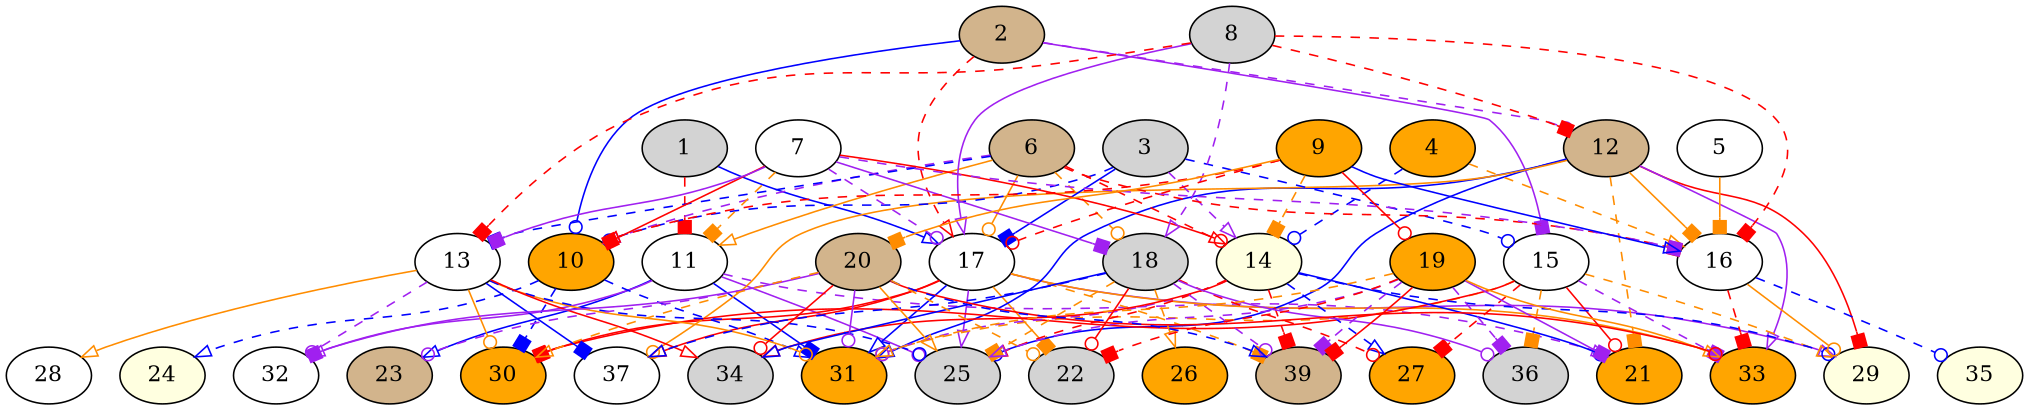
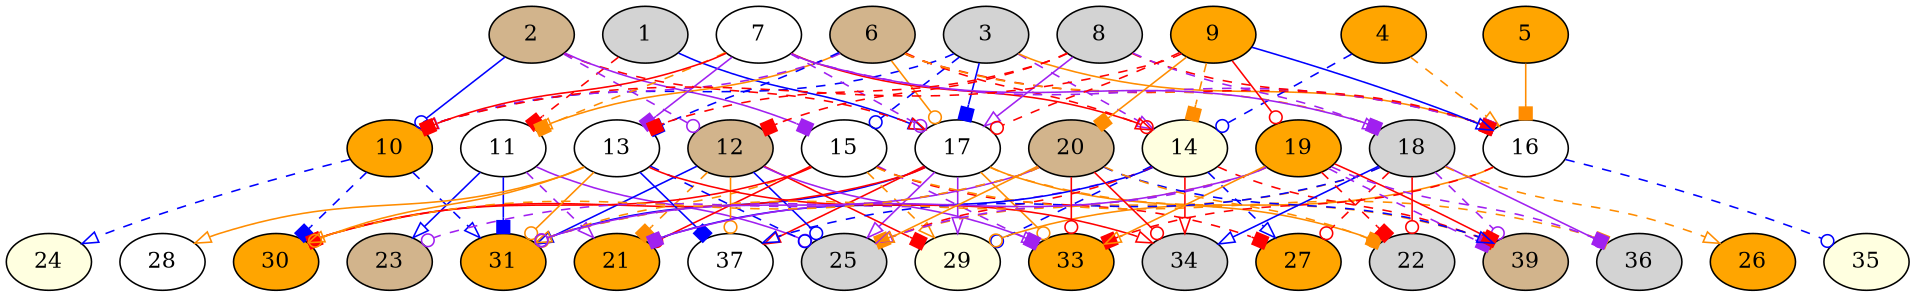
node "5": fillcolor white -> orange
edge "12" -> "16": now "3" -> "16"
node "32": removed
